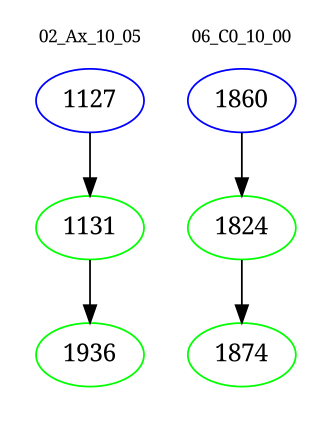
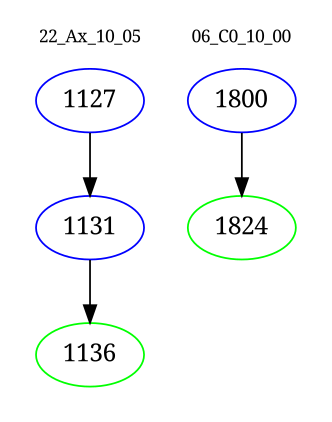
cluster "02_Ax_10_05": label "02_Ax_10_05" -> "22_Ax_10_05"
node "1860": label "1860" -> "1800"
node "1131": color green -> blue
node "1936": label "1936" -> "1136"
node "1874": removed
